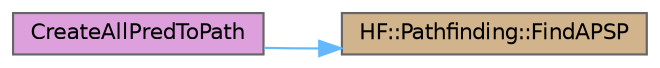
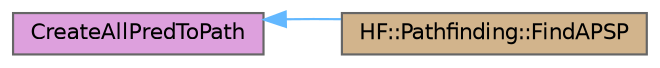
edge "CreateAllPredToPath" -> "HF::Pathfinding::FindAPSP": reversed
